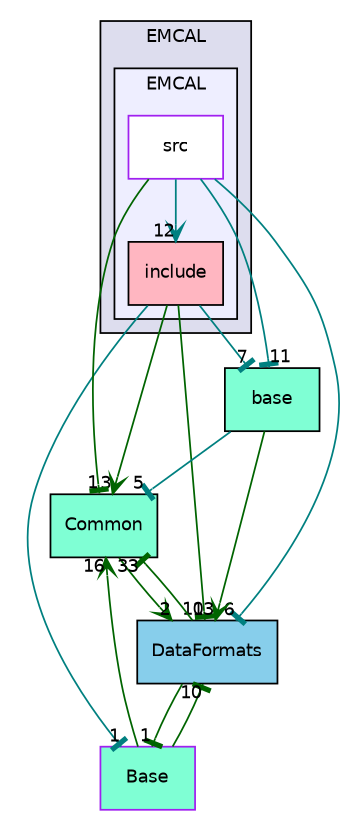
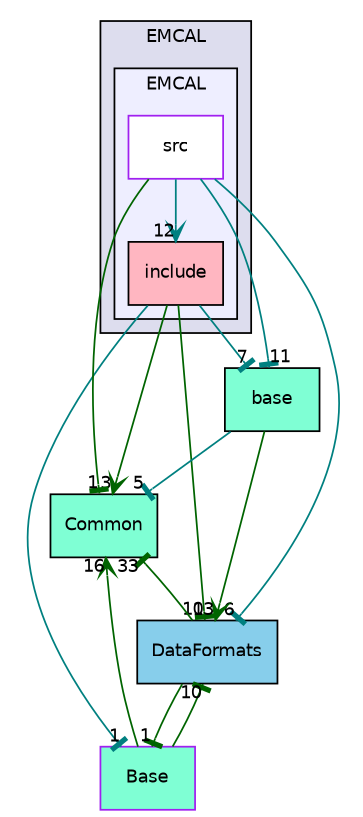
edge "Common" -> "DataFormats": removed
